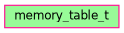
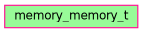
node "memory_table_t": label "memory_table_t" -> "memory_memory_t"
